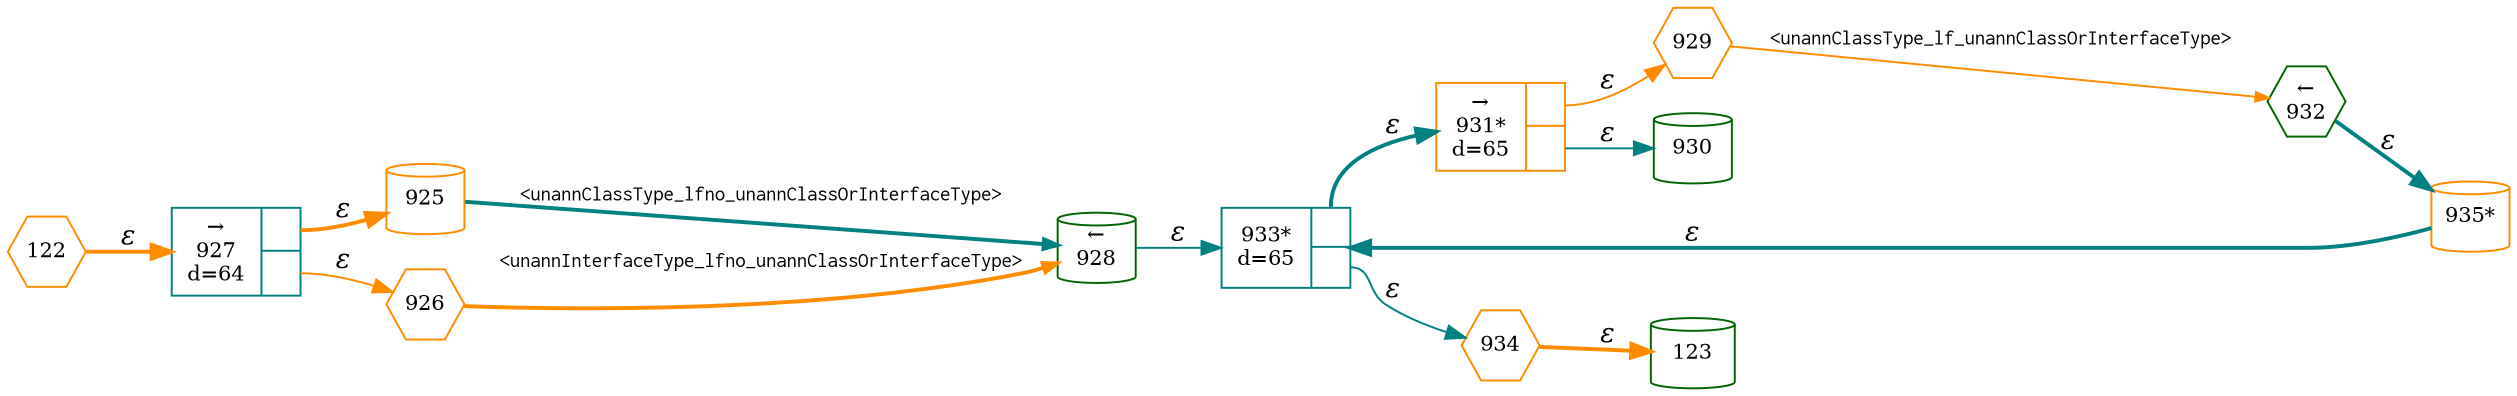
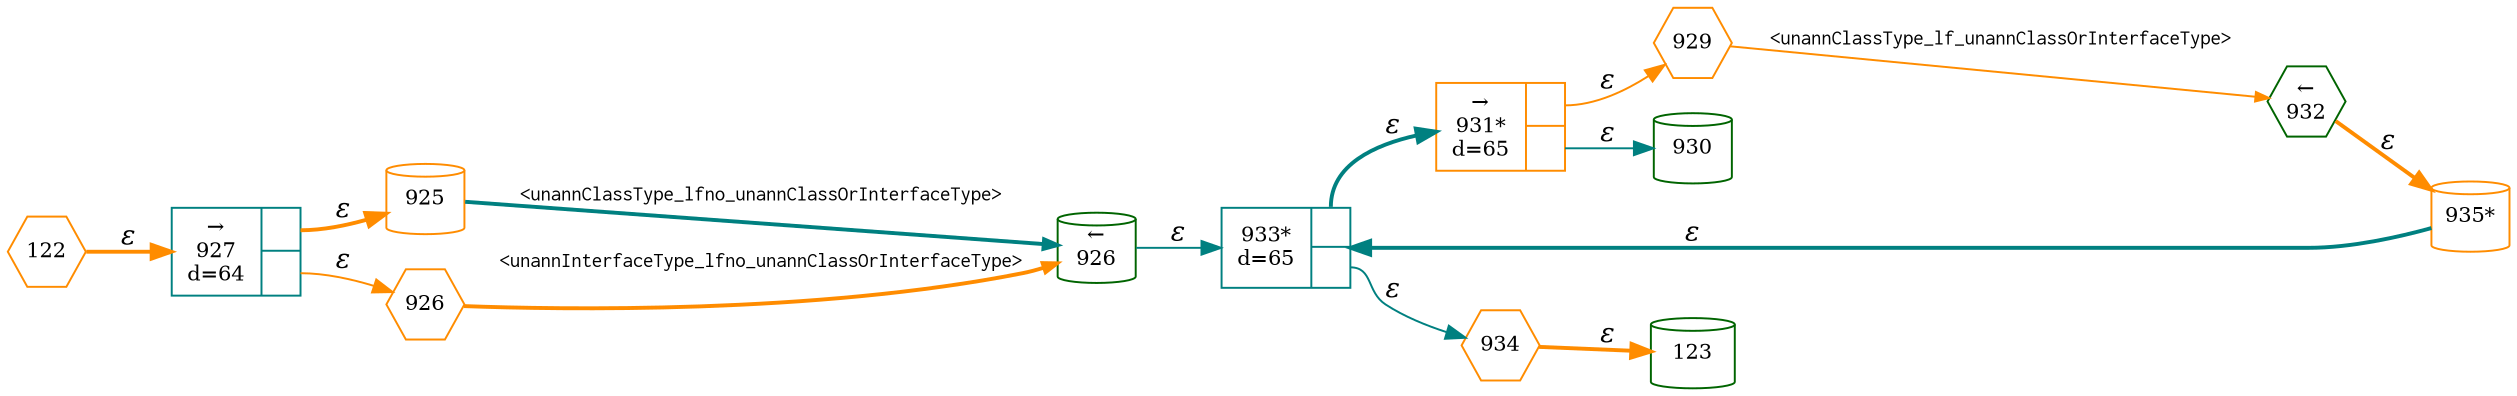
edge "← 932" -> "935*": color teal -> darkorange
node "← 928": label "← 928" -> "← 926"
